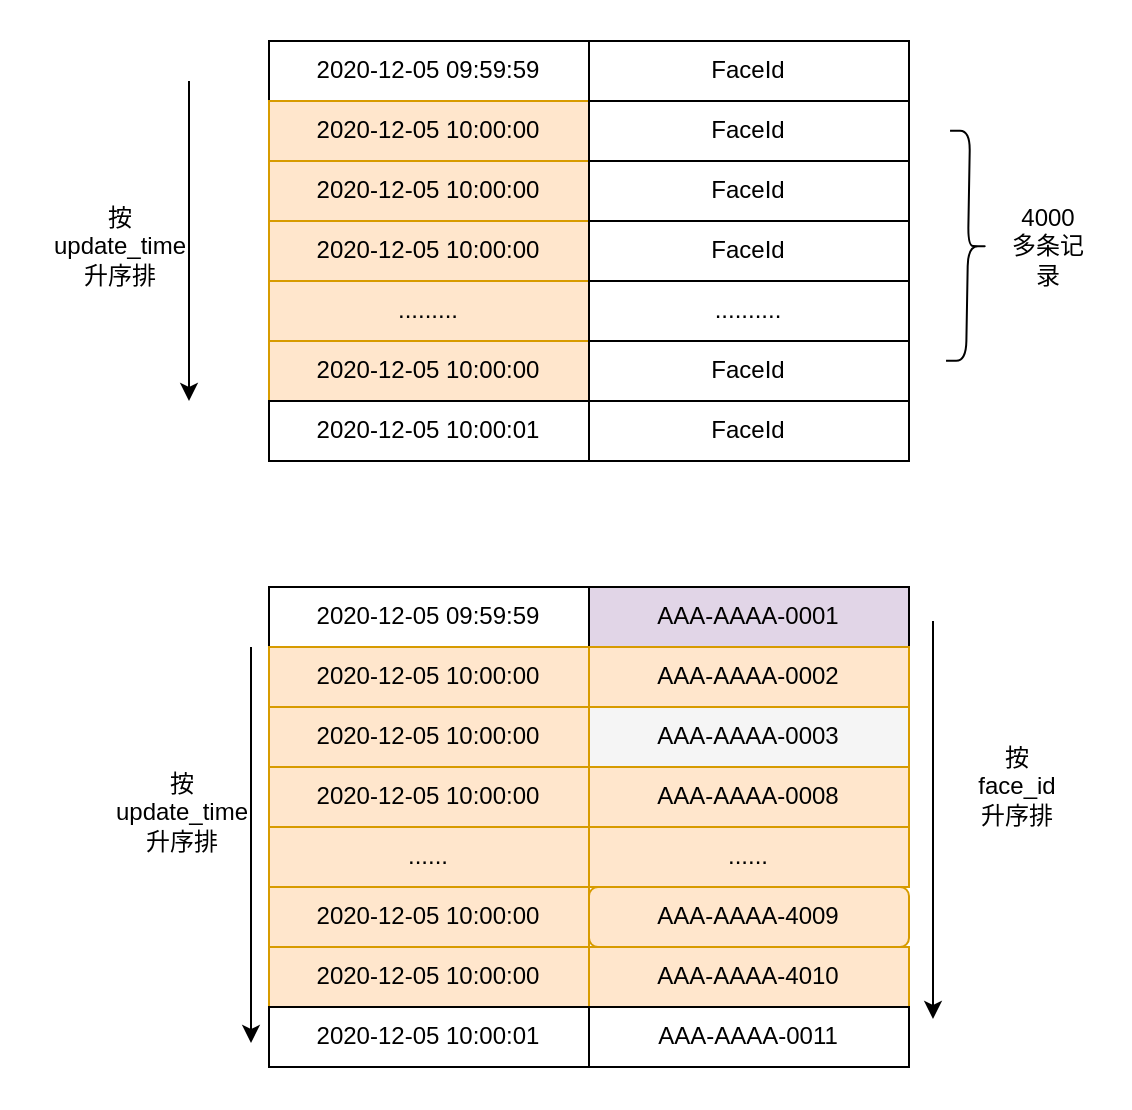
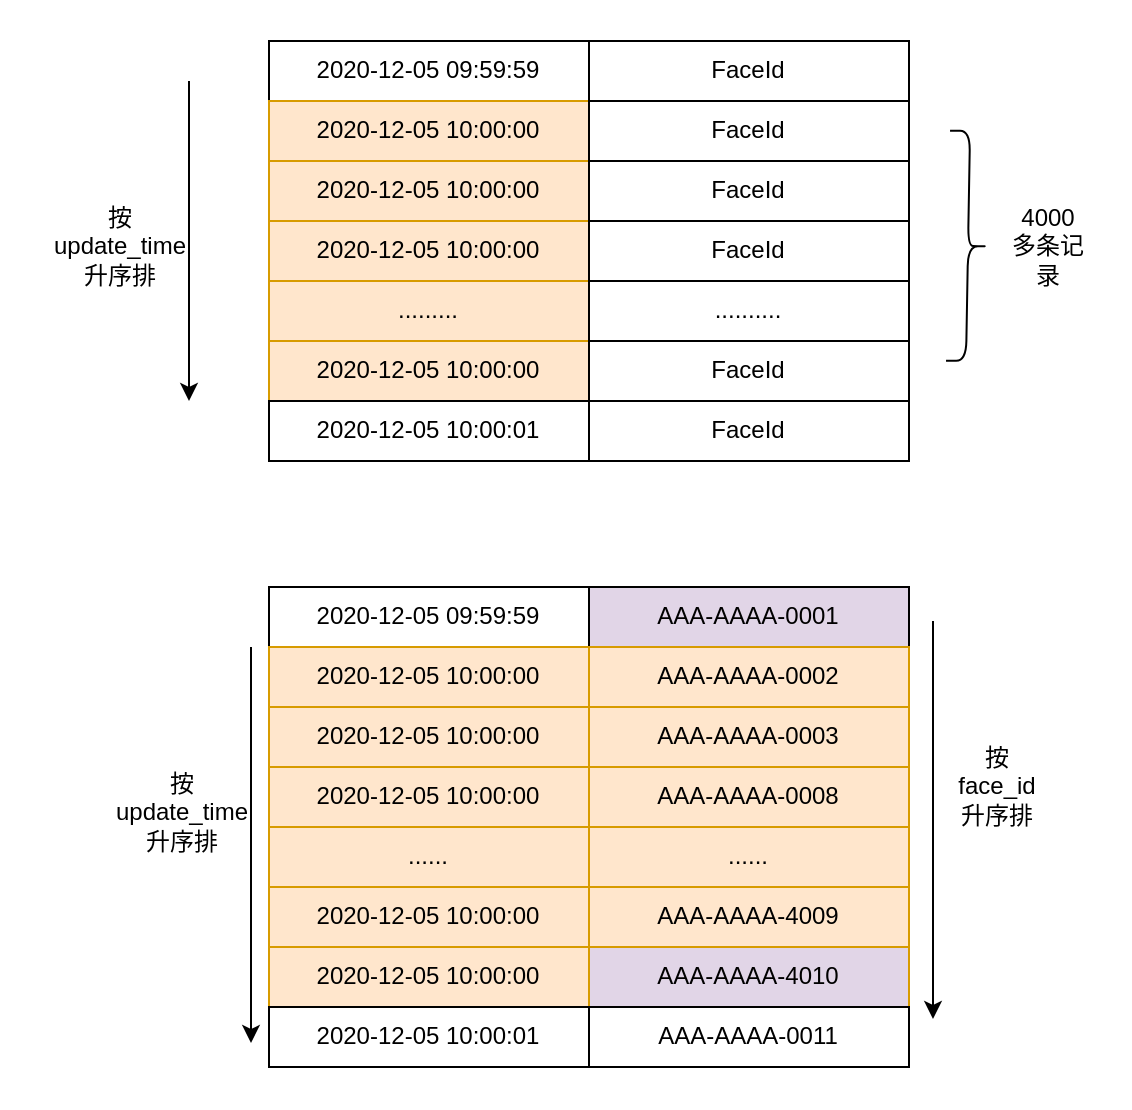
node "AAA-AAAA-0003": fillcolor #f5f5f5 -> #ffe6cc
node "按face_id升序排": moved (1018, 787) -> (998, 787)
node "AAA-AAAA-4009": shape rounded rectangle -> rectangle
node "AAA-AAAA-4010": fillcolor #ffe6cc -> #e1d5e7
